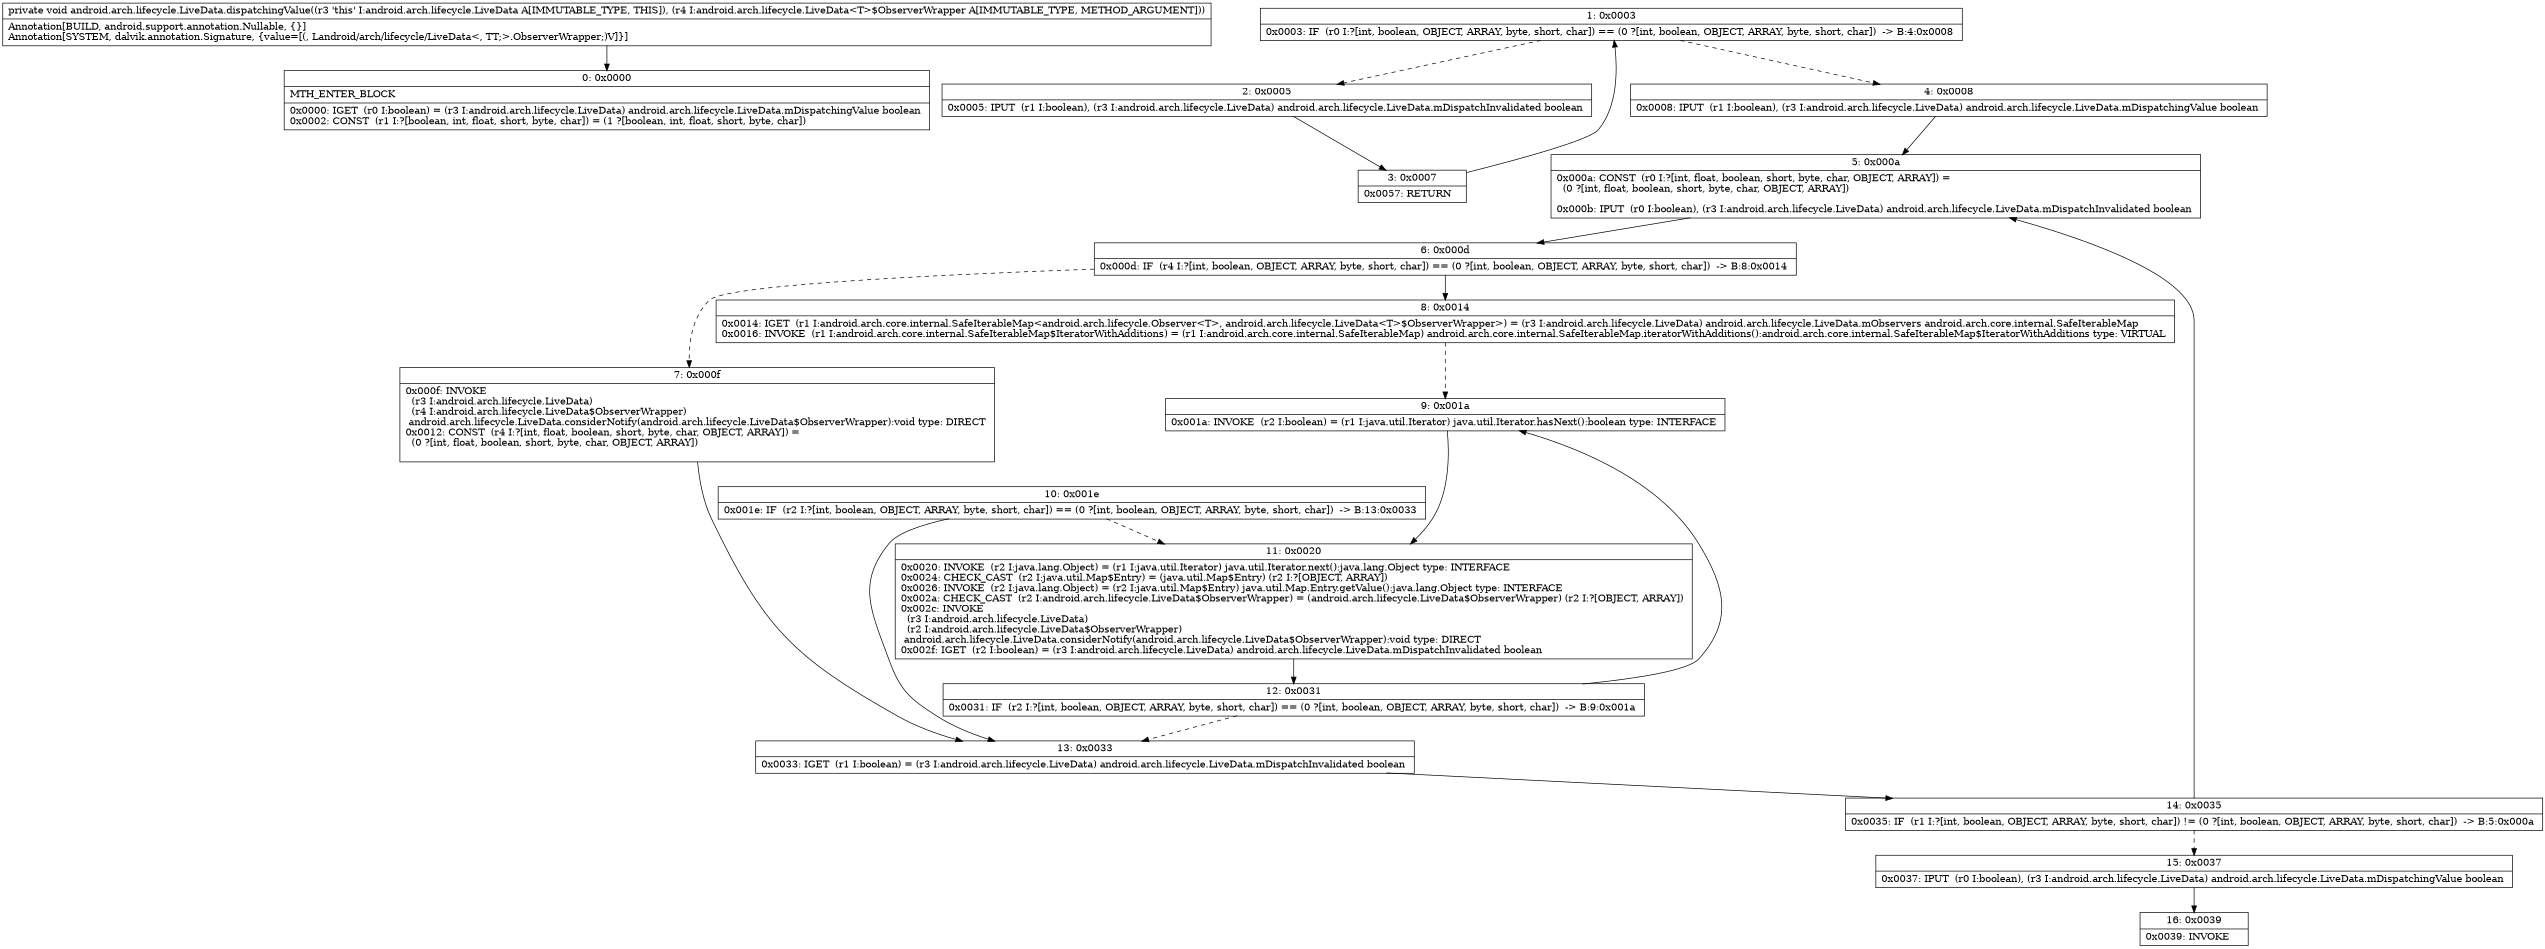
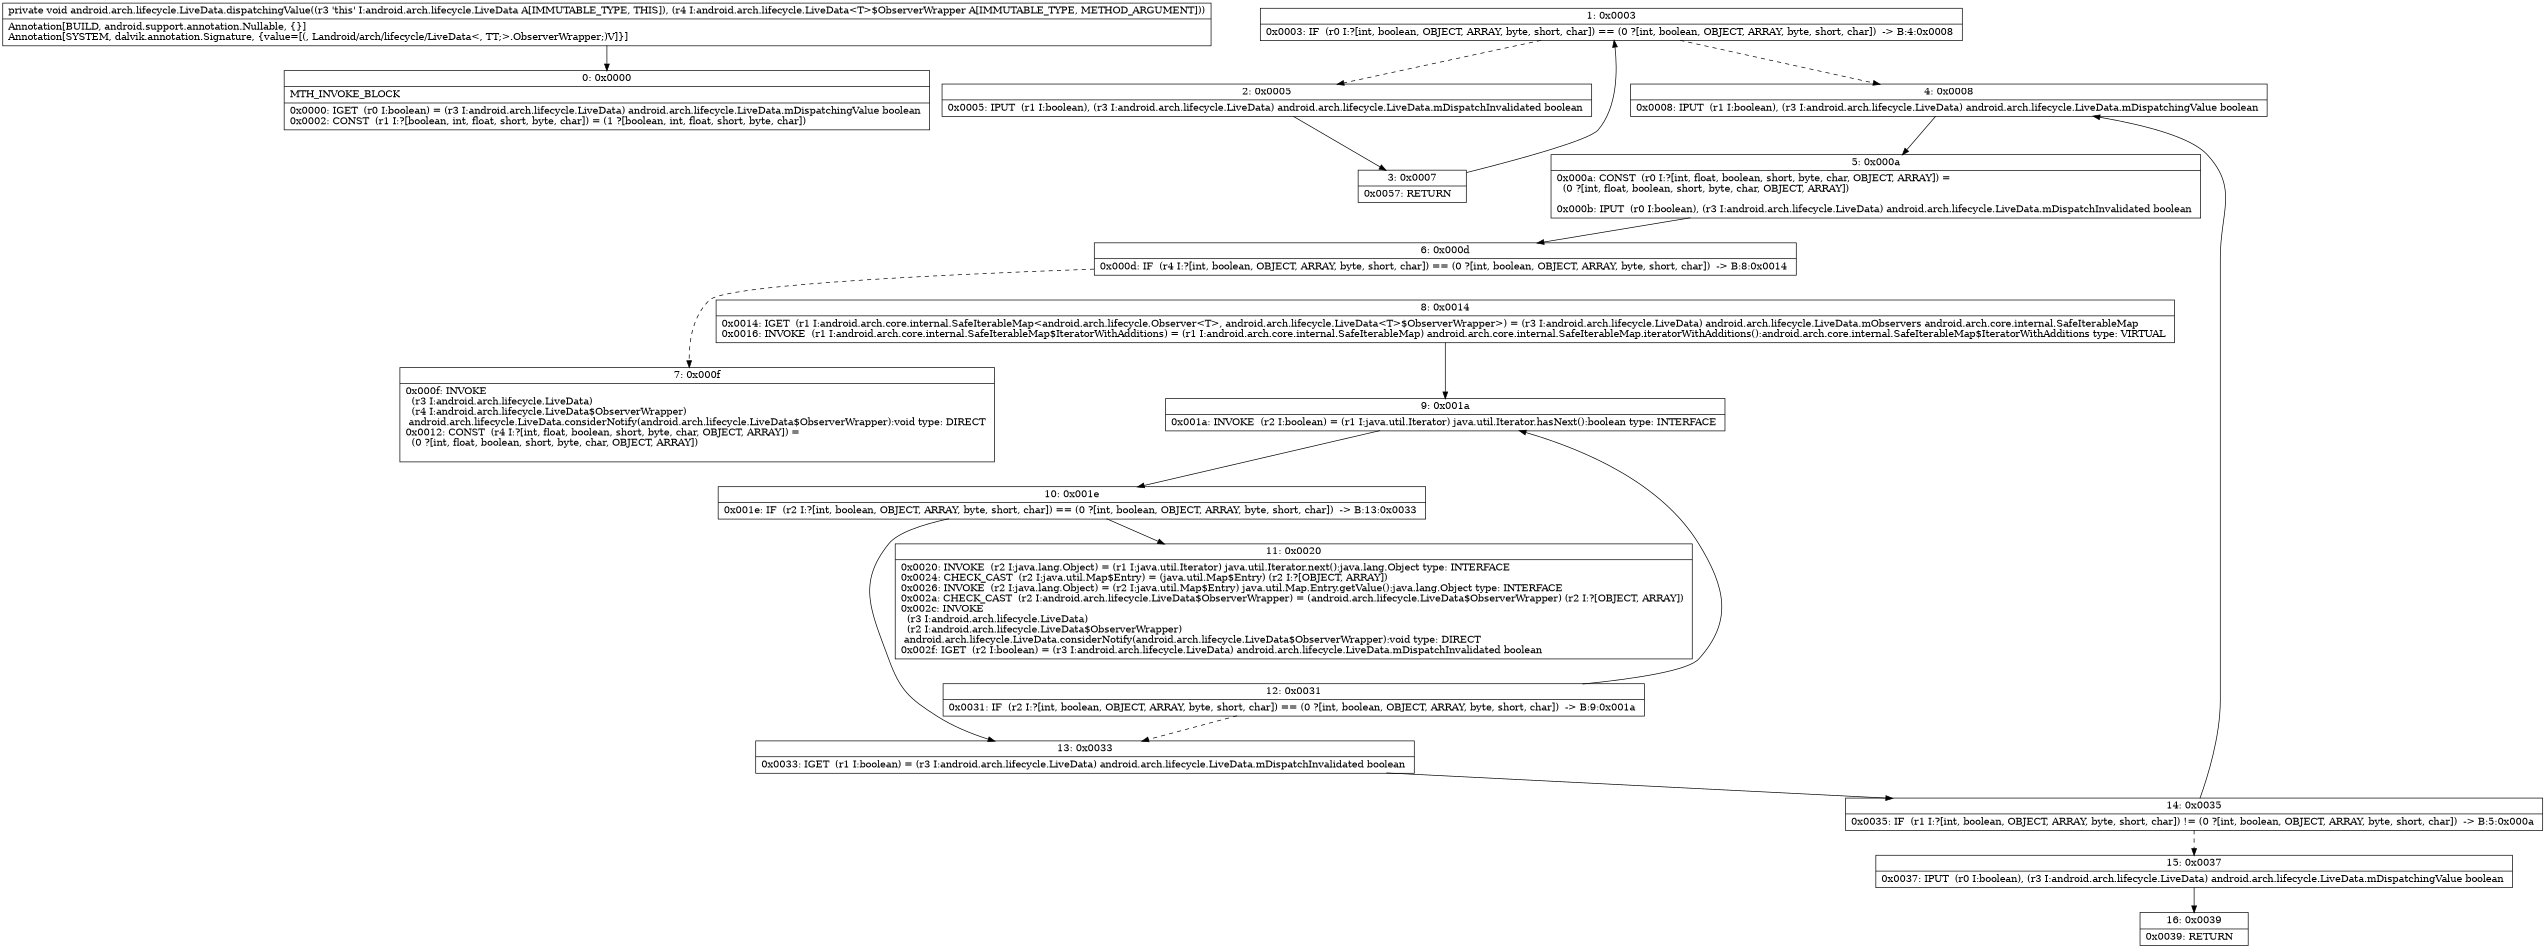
node "0: 0x0000": text "MTH_ENTER_BLOCK" -> "MTH_INVOKE_BLOCK"
edge "6: 0x000d" -> "8: 0x0014": removed
edge "8: 0x0014" -> "9: 0x001a": style dashed -> solid
edge "14: 0x0035" -> "5: 0x000a": now "14: 0x0035" -> "4: 0x0008"
edge "9: 0x001a" -> "11: 0x0020": now "9: 0x001a" -> "10: 0x001e"
edge "10: 0x001e" -> "11: 0x0020": style dashed -> solid
edge "7: 0x000f" -> "13: 0x0033": removed
edge "11: 0x0020" -> "12: 0x0031": removed
node "16: 0x0039": text "0x0039: INVOKE" -> "0x0039: RETURN"
